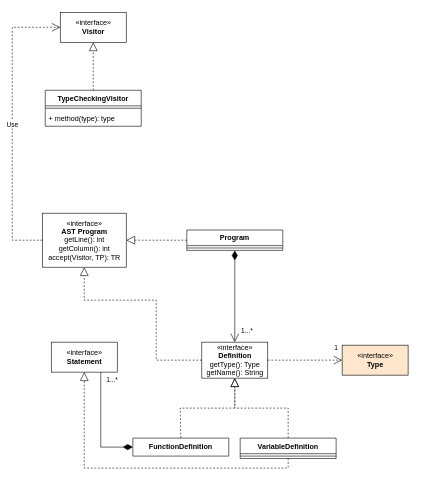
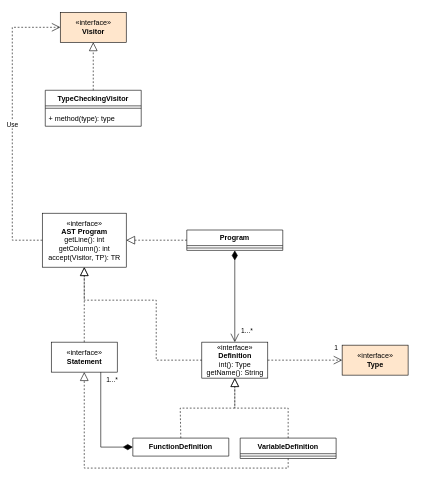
node "«interface» Visitor": fillcolor #ffffff -> #ffe6cc
edge "«interface» Statement" -> "«interface» AST Program getLine(): int getColumn(): int accept(Visitor, TP): TR": added
node "«interface» Definition getType(): Type getName(): String": label "«interface» Definition getType(): Type getName(): String" -> "«interface» Definition int(): Type getName(): String"
